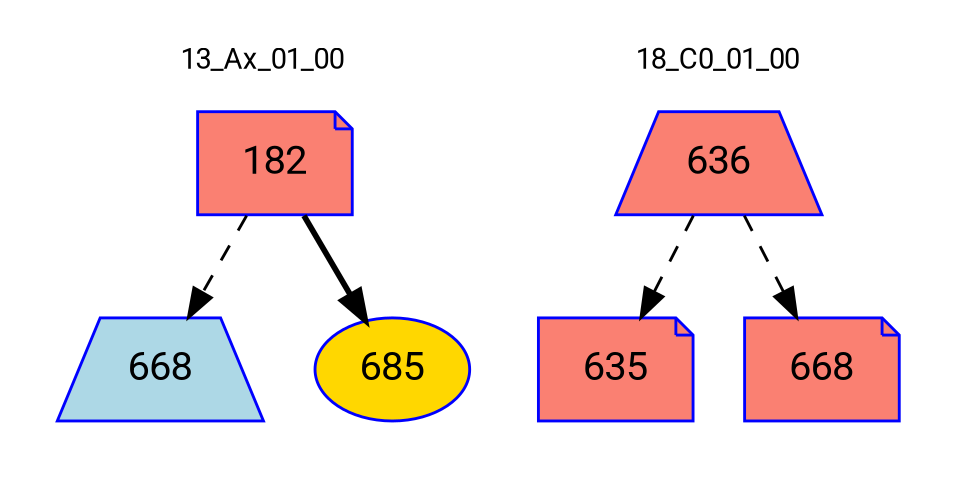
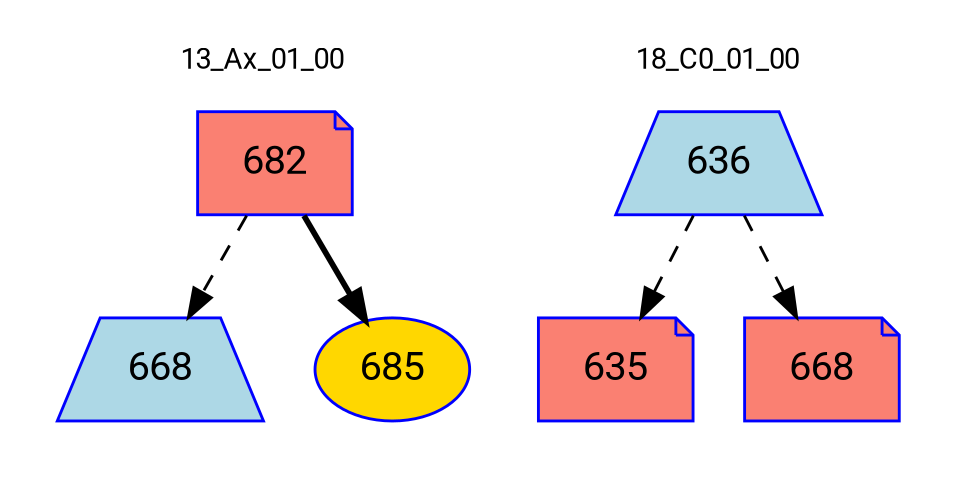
node "182": label "182" -> "682"
node "636": fillcolor salmon -> lightblue
